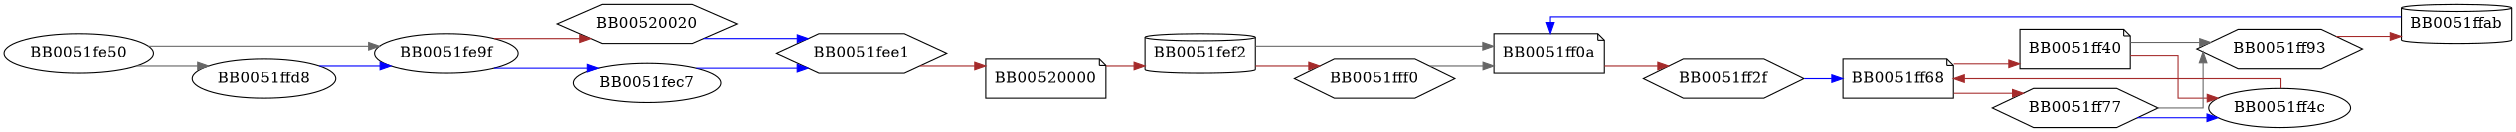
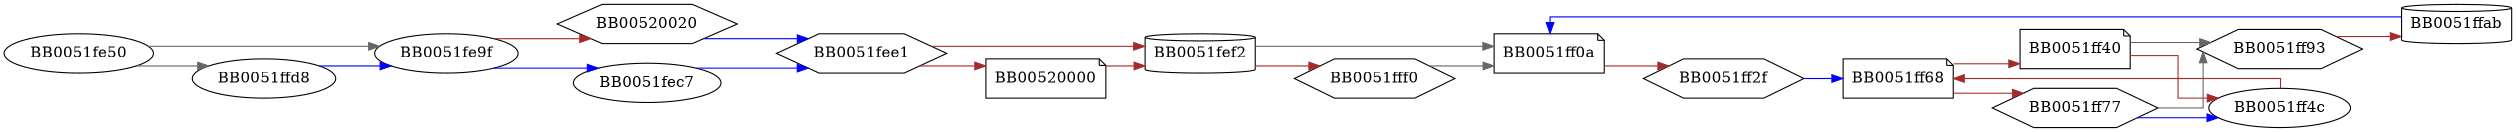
edge "BB0051fee1" -> "BB0051fef2": added
